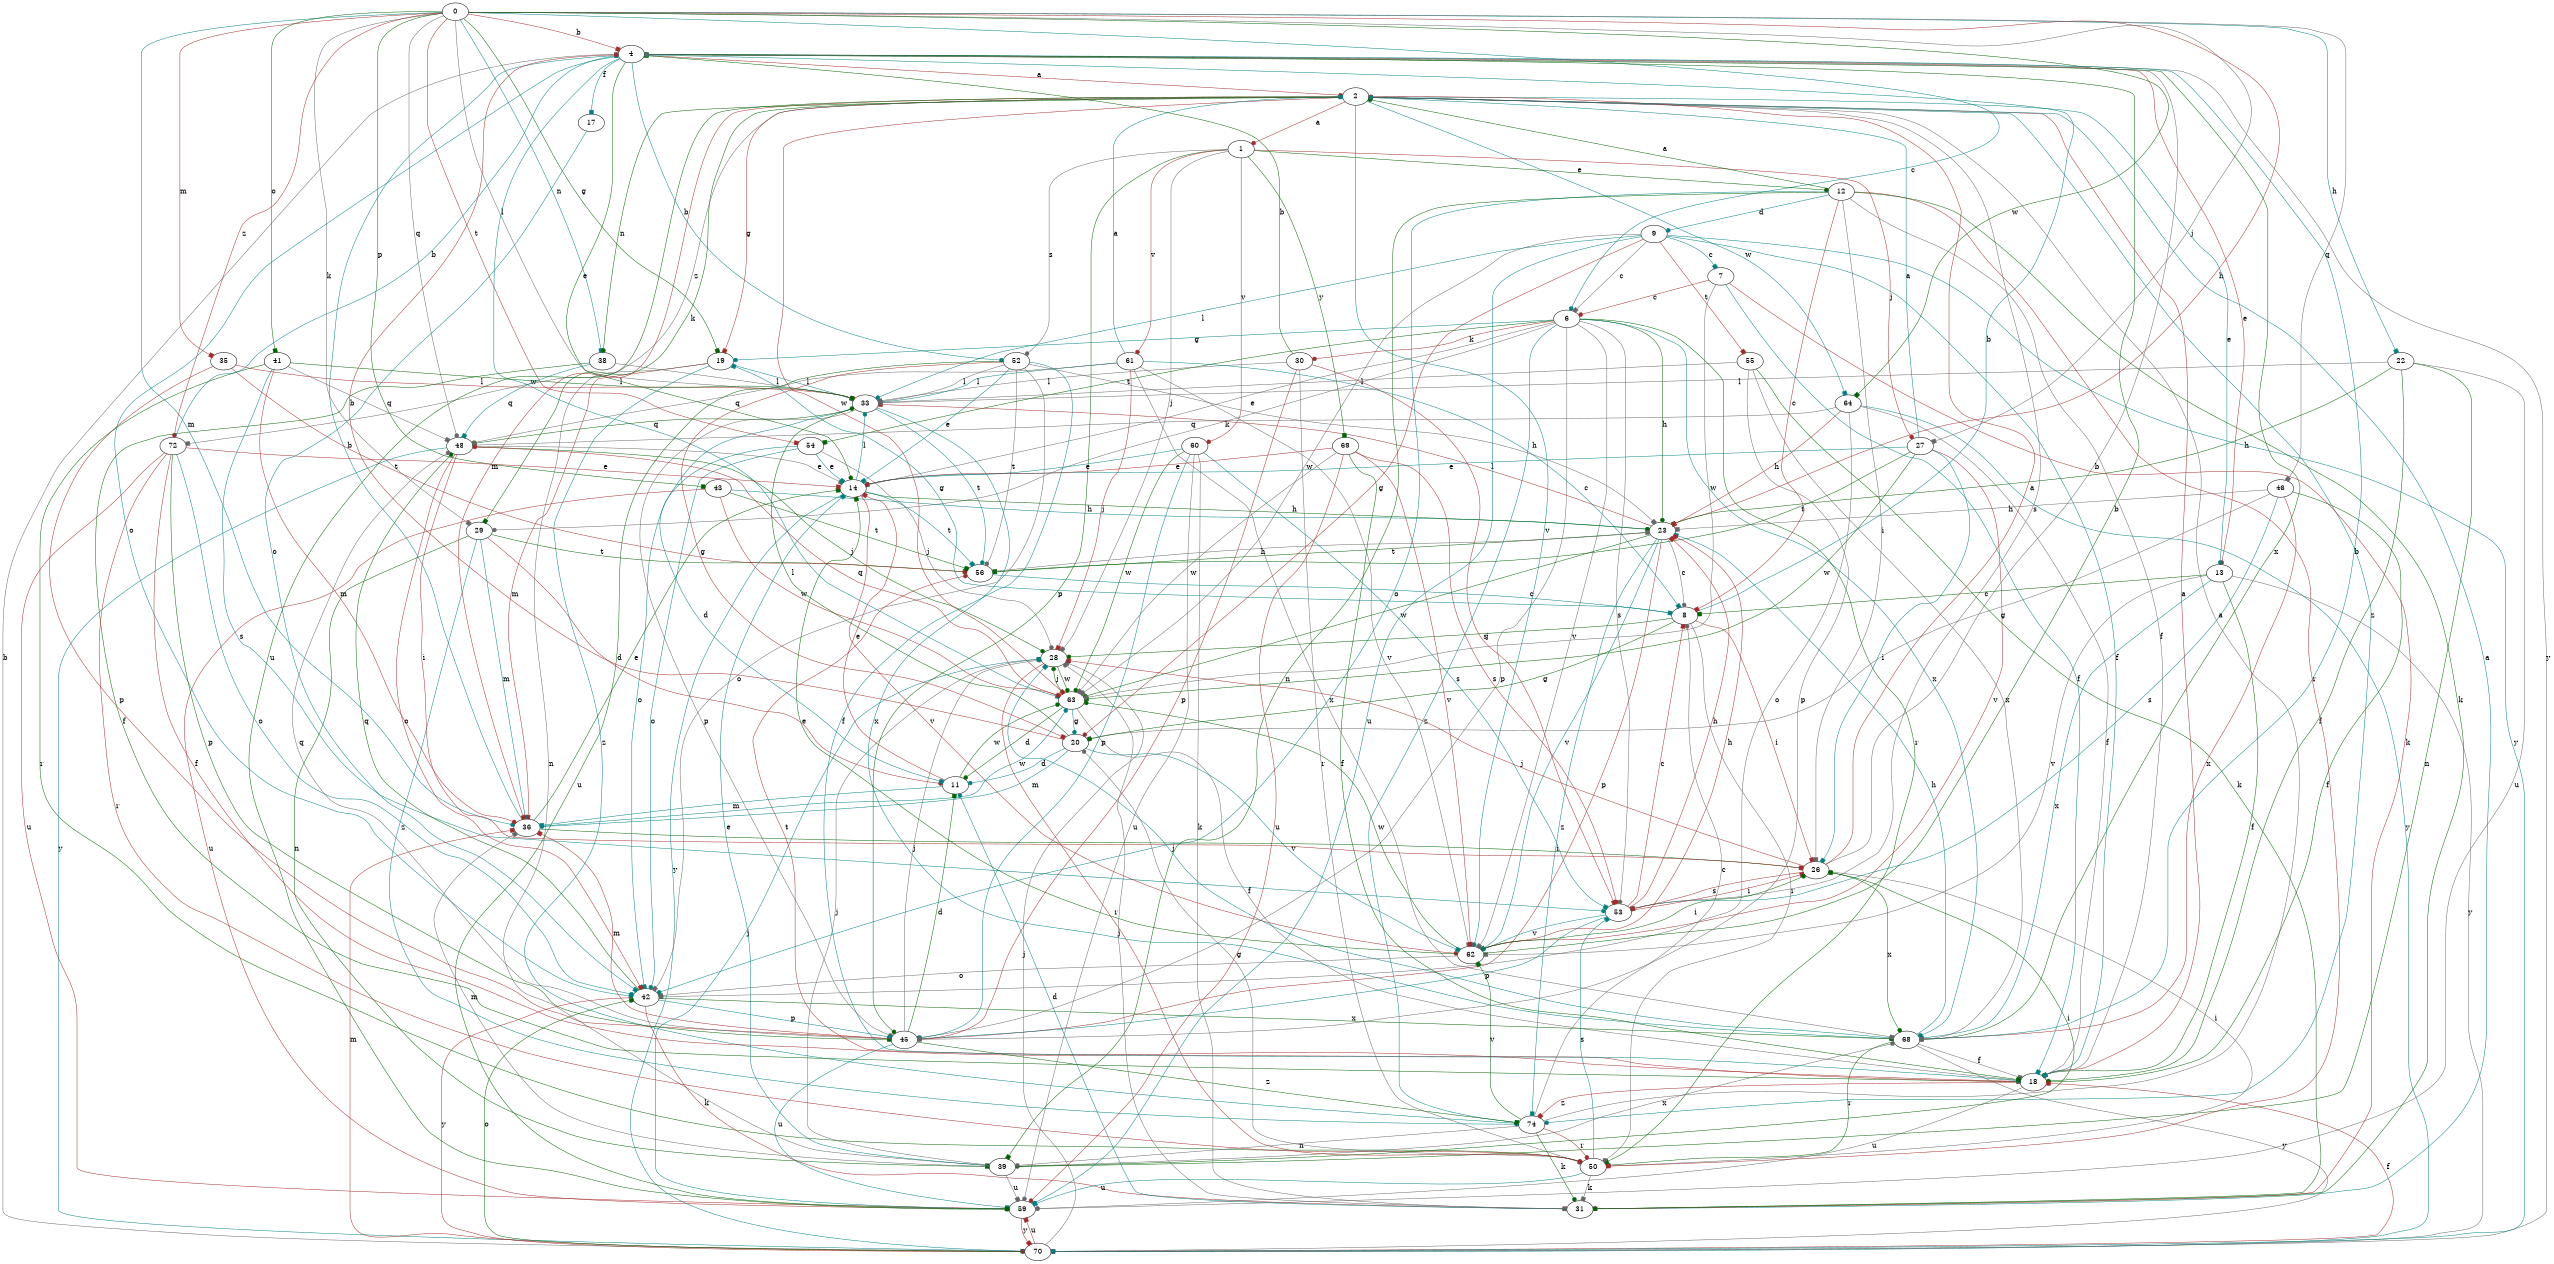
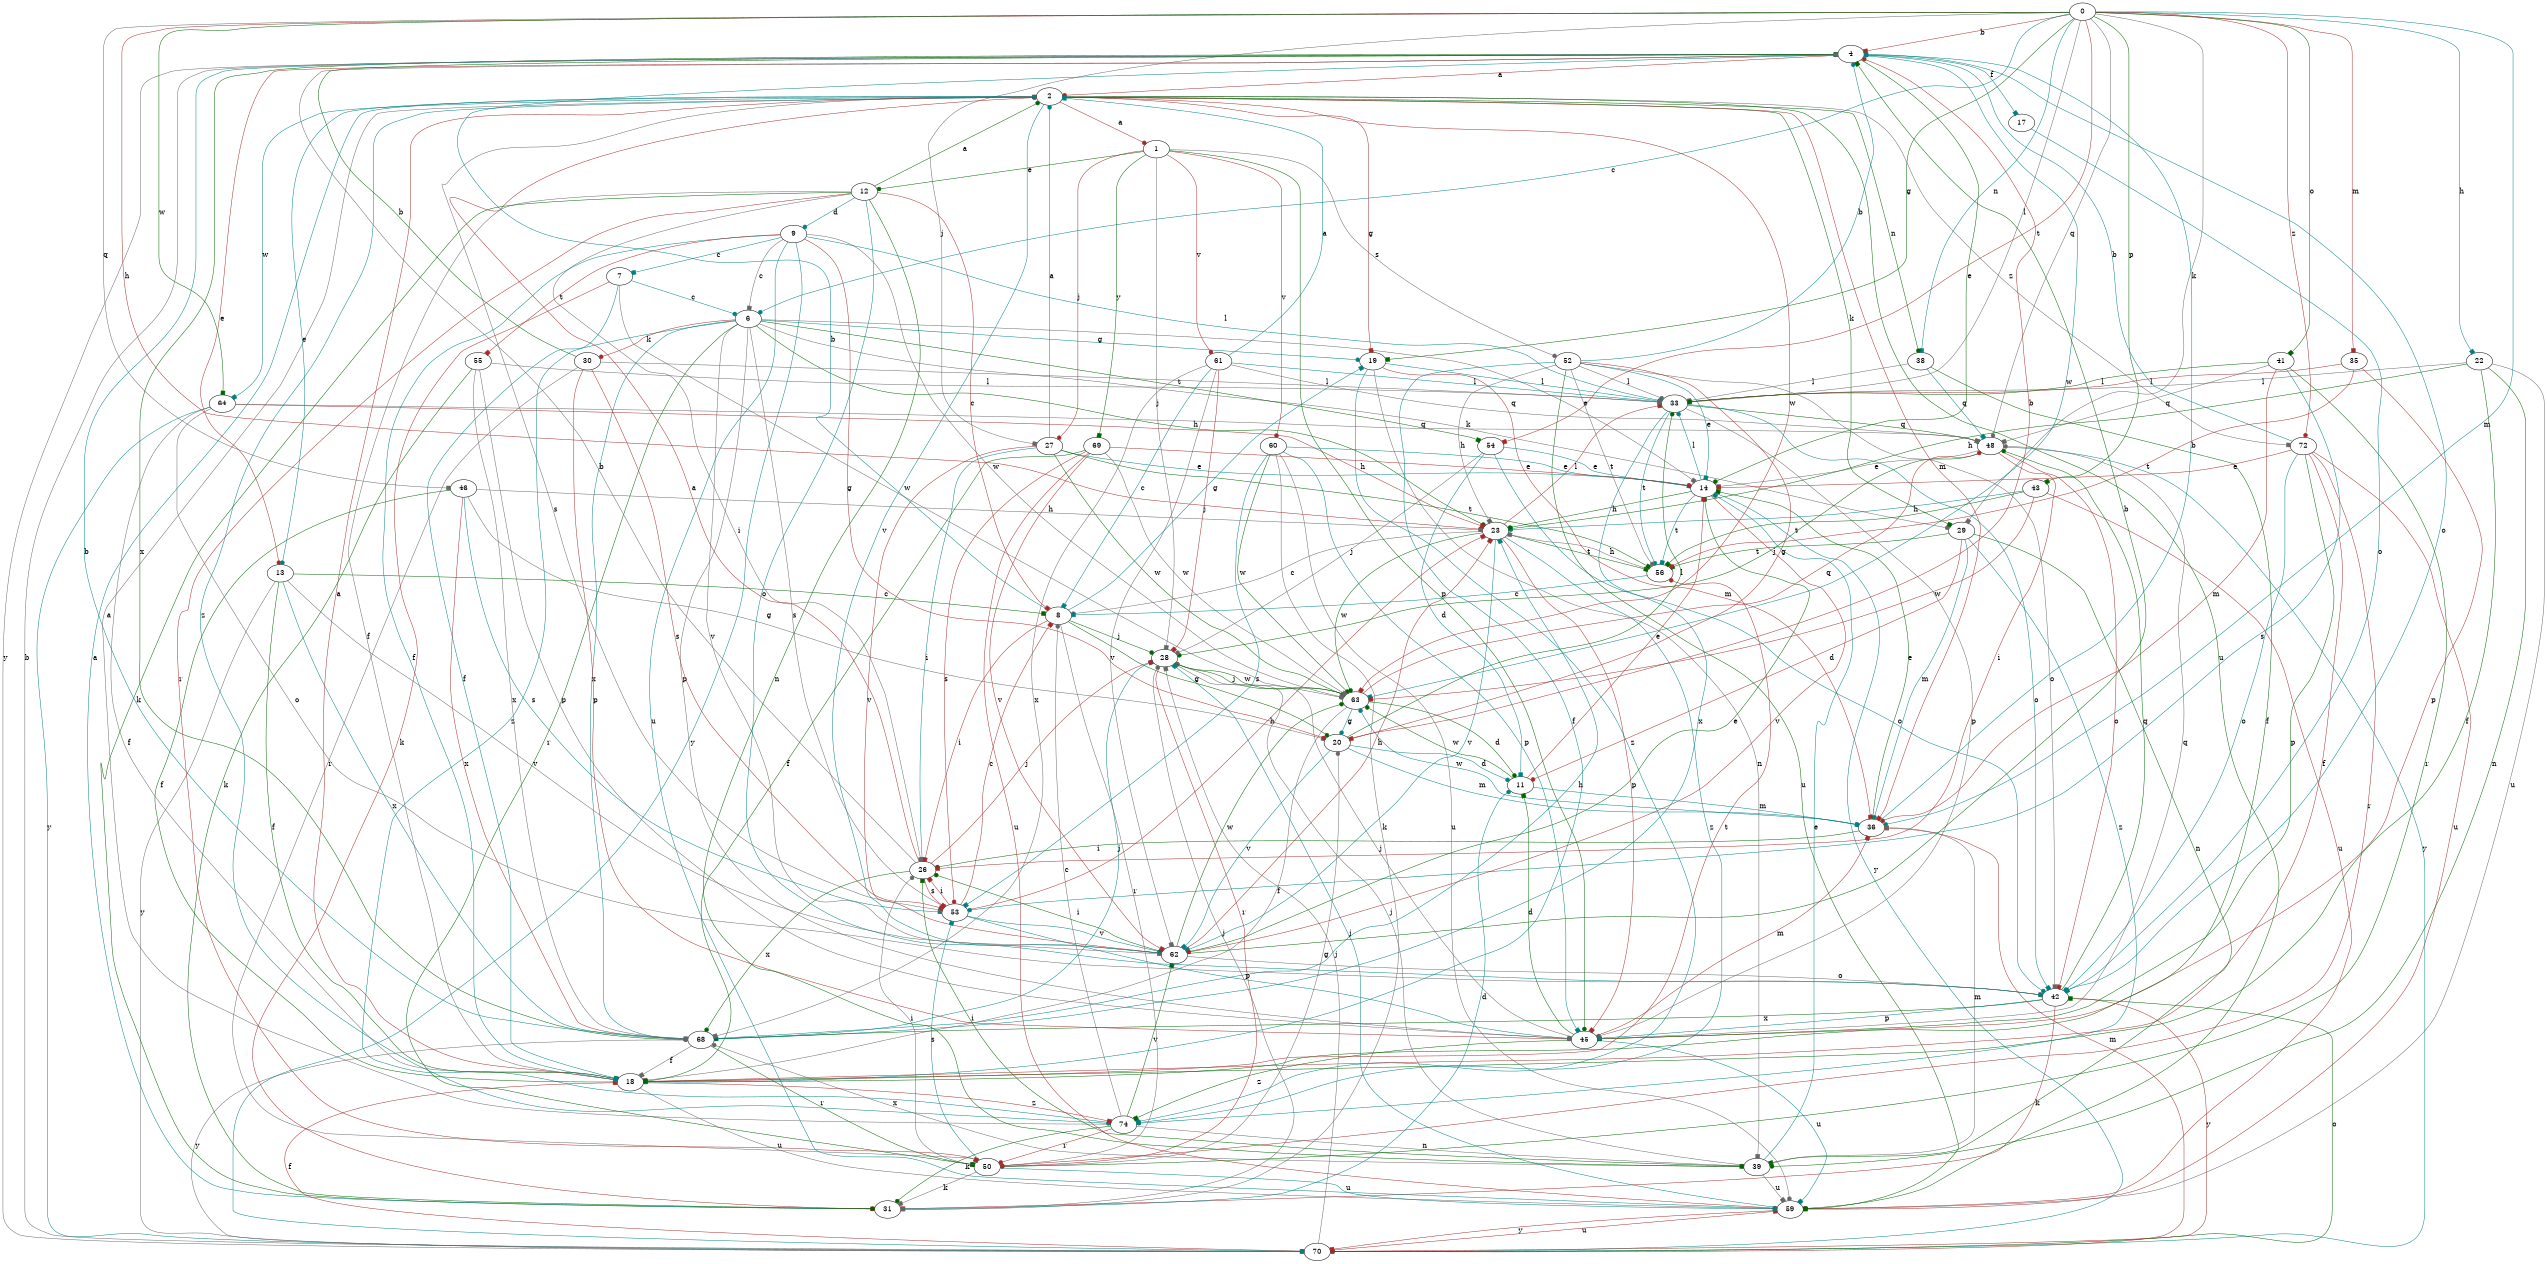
edge "4" -> "52": reversed
edge "7" -> "6": color brown -> teal
